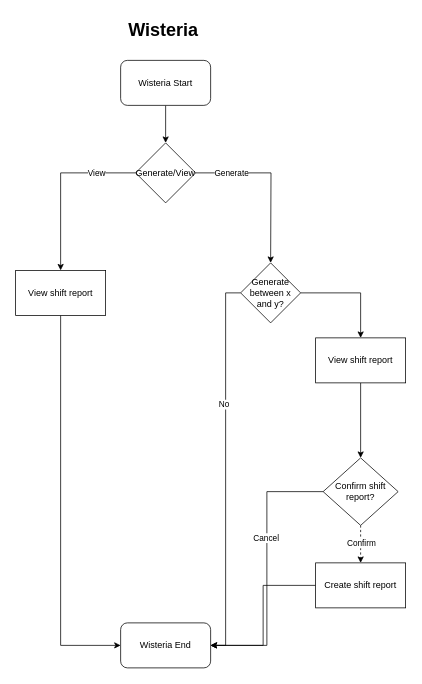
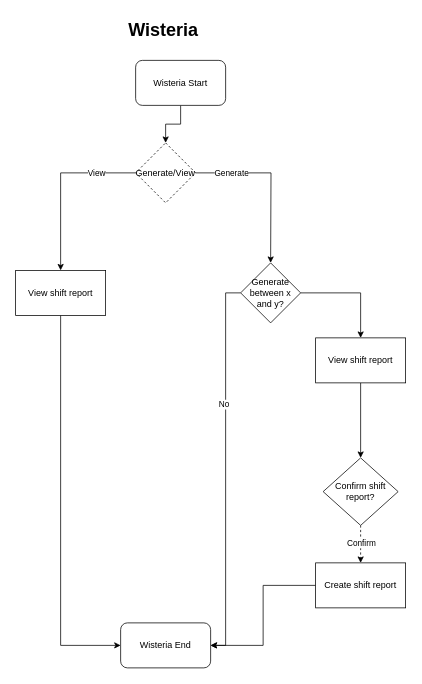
node "Wisteria Start": moved (165, 83) -> (180, 83)
node "Generate/View": style solid -> dashed
edge "Confirm shift report?" -> "Wisteria End": removed, label "Cancel"
